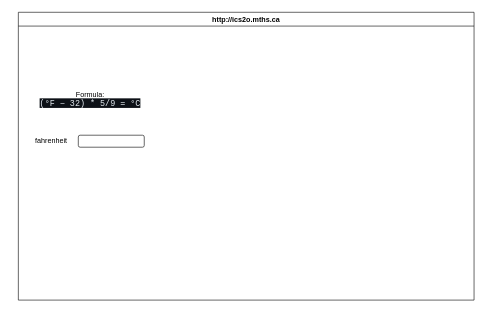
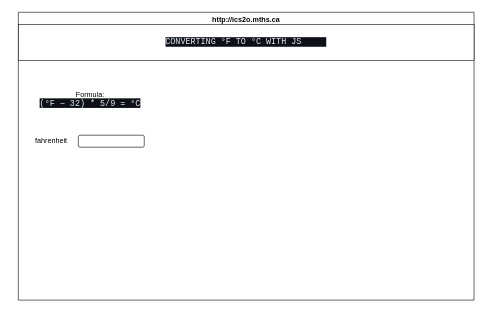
node "CONVERTING °F TO °C WITH JS": added
